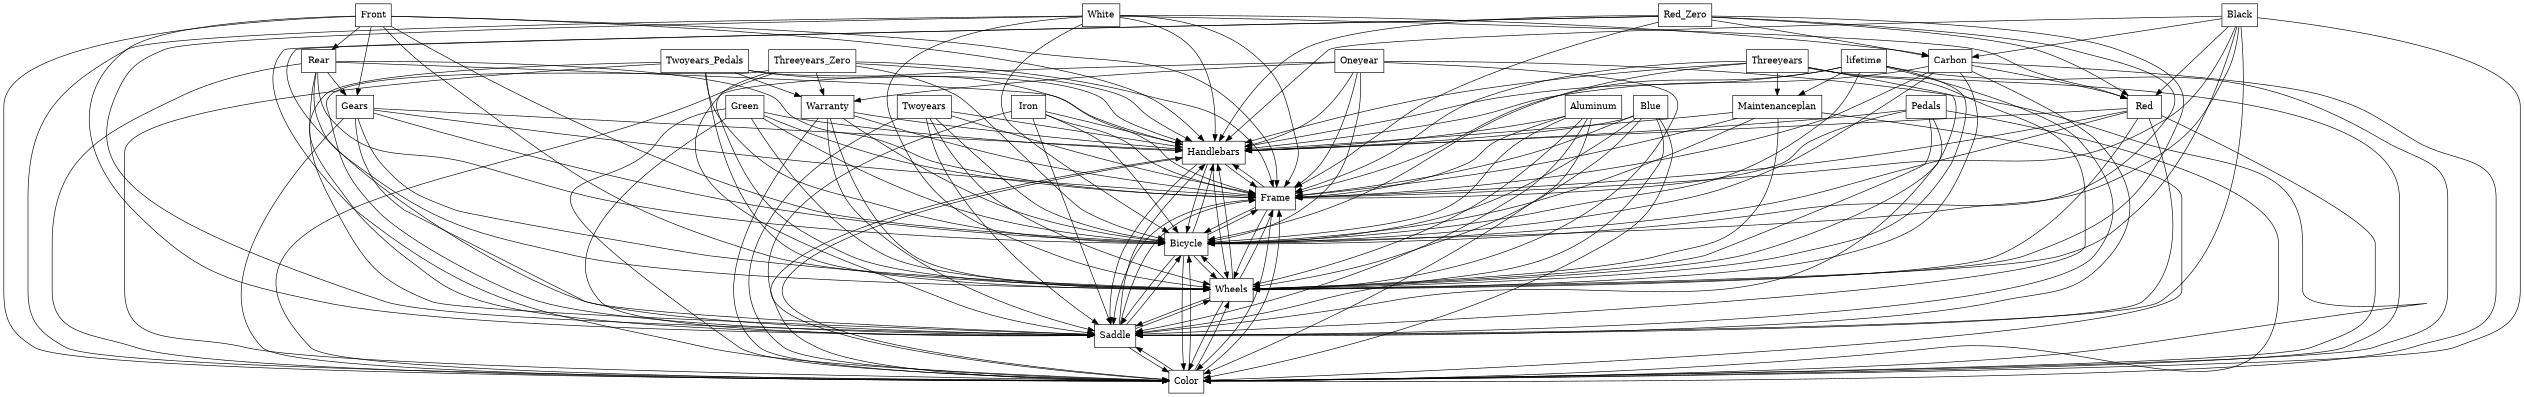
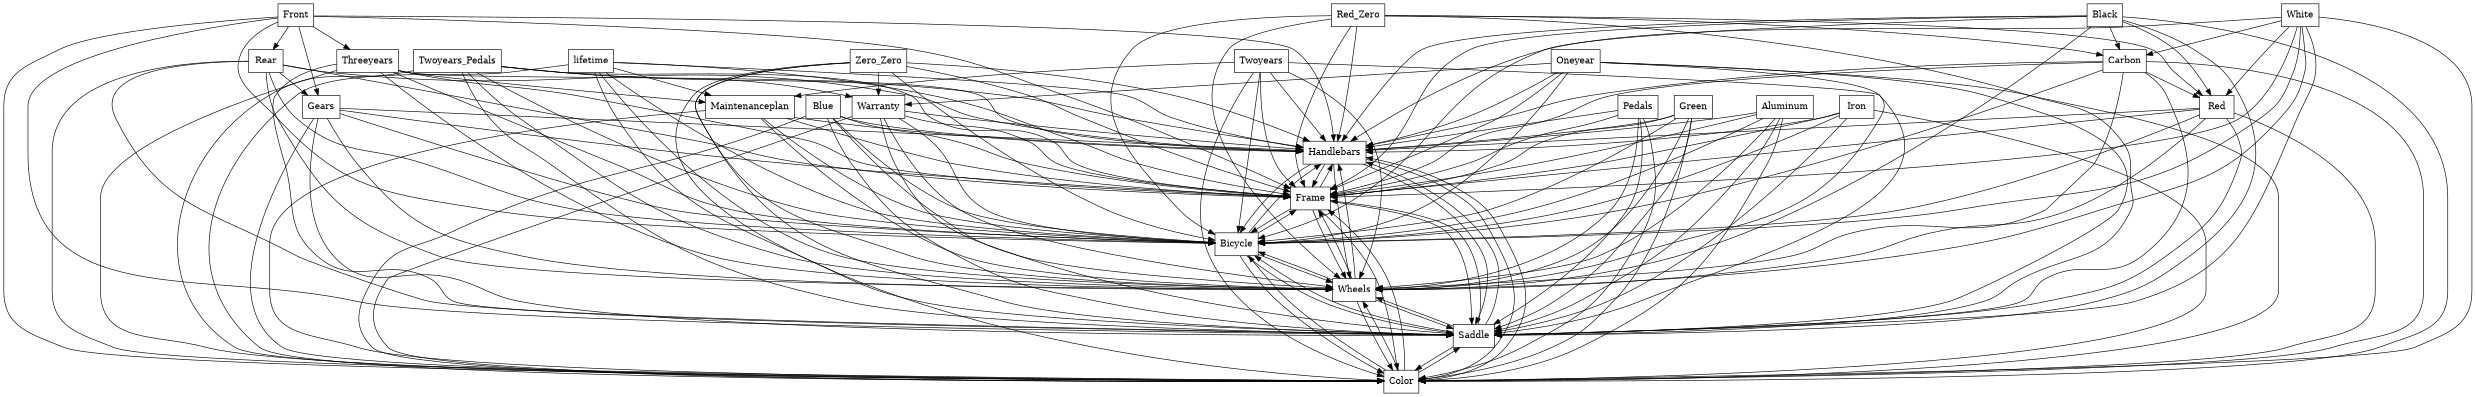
edge "Red_Zero" -> "Color": removed
node "Threeyears_Zero": label "Threeyears_Zero" -> "Zero_Zero"
edge "Twoyears" -> "Maintenanceplan": added
edge "Front" -> "Wheels": now "Front" -> "Threeyears"
